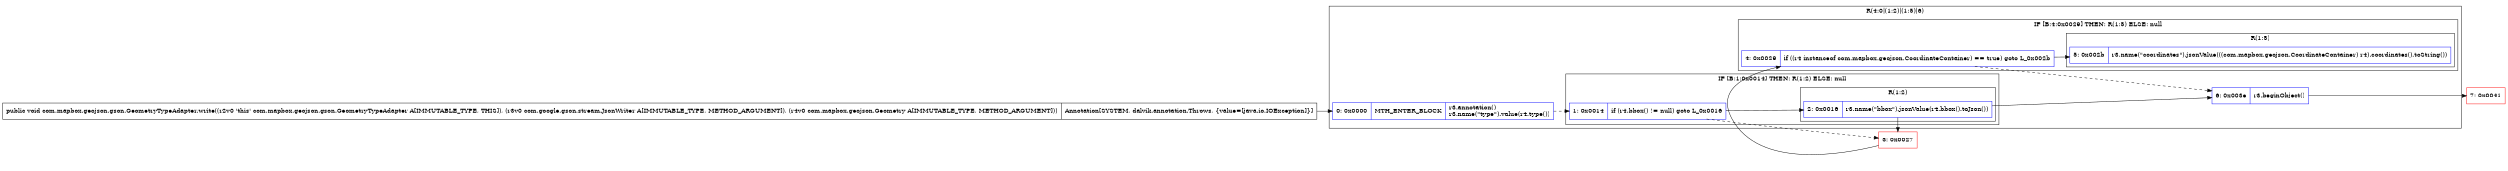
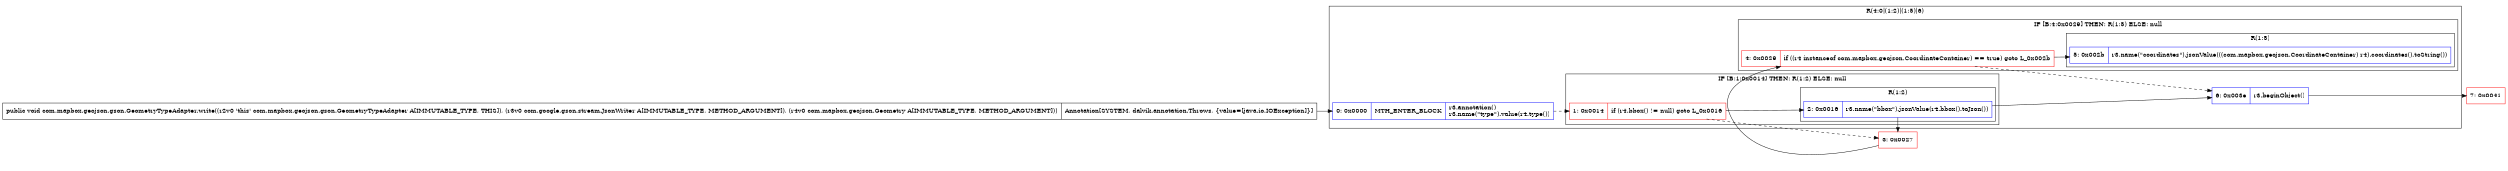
node "4: 0x0029": color blue -> red
node "1: 0x0014": color blue -> red
